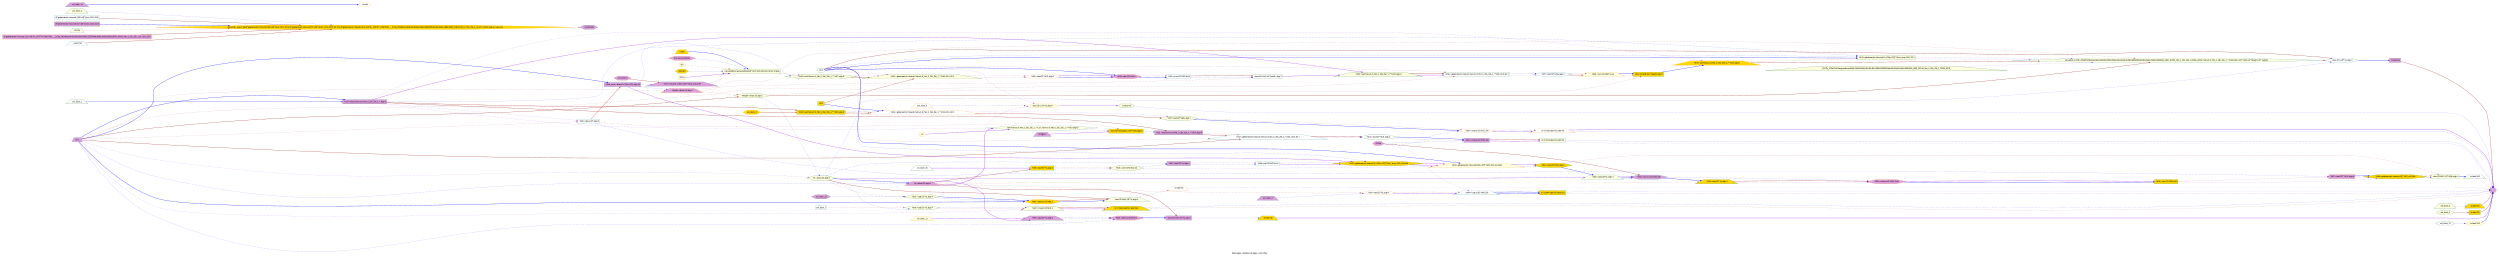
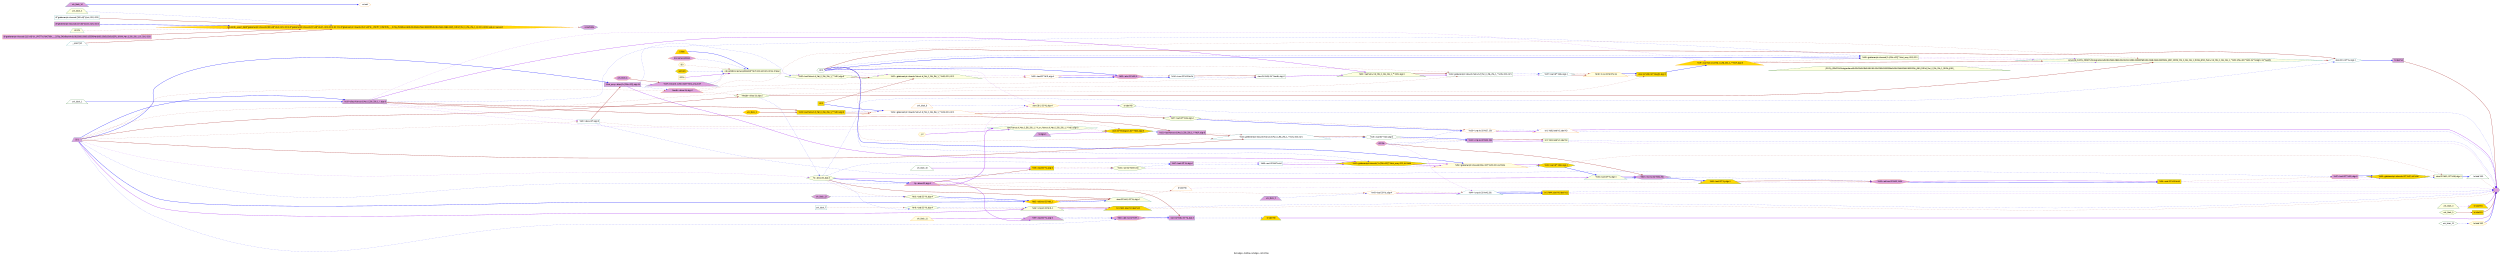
node "store i32* %histogram, i32** %t20, align 8": shape box -> hexagon
edge "i32 1" -> "%t42 = icmp slt i32 %t41, 1": style dashed -> bold
